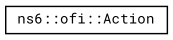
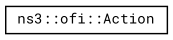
node "ns6::ofi::Action": label "ns6::ofi::Action" -> "ns3::ofi::Action"
